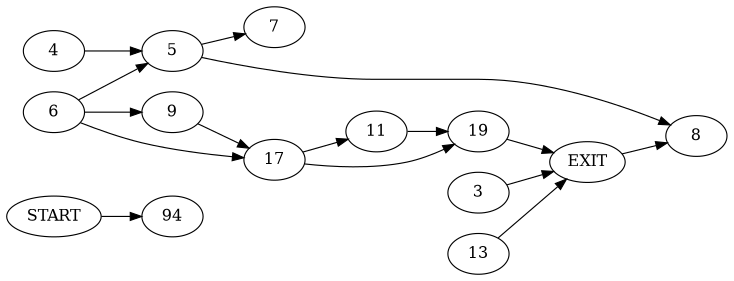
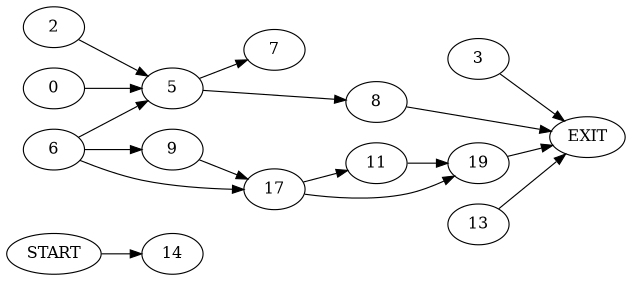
node "2": added
node "4": label "4" -> "0"
edge "EXIT" -> "8": reversed
node "94": label "94" -> "14"
